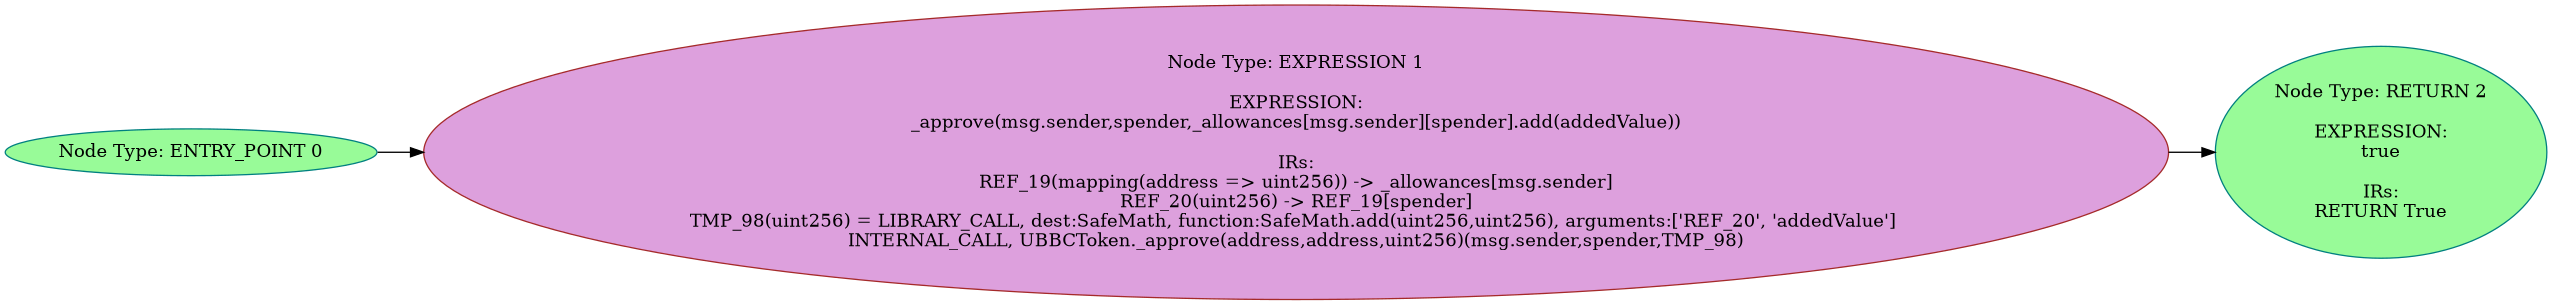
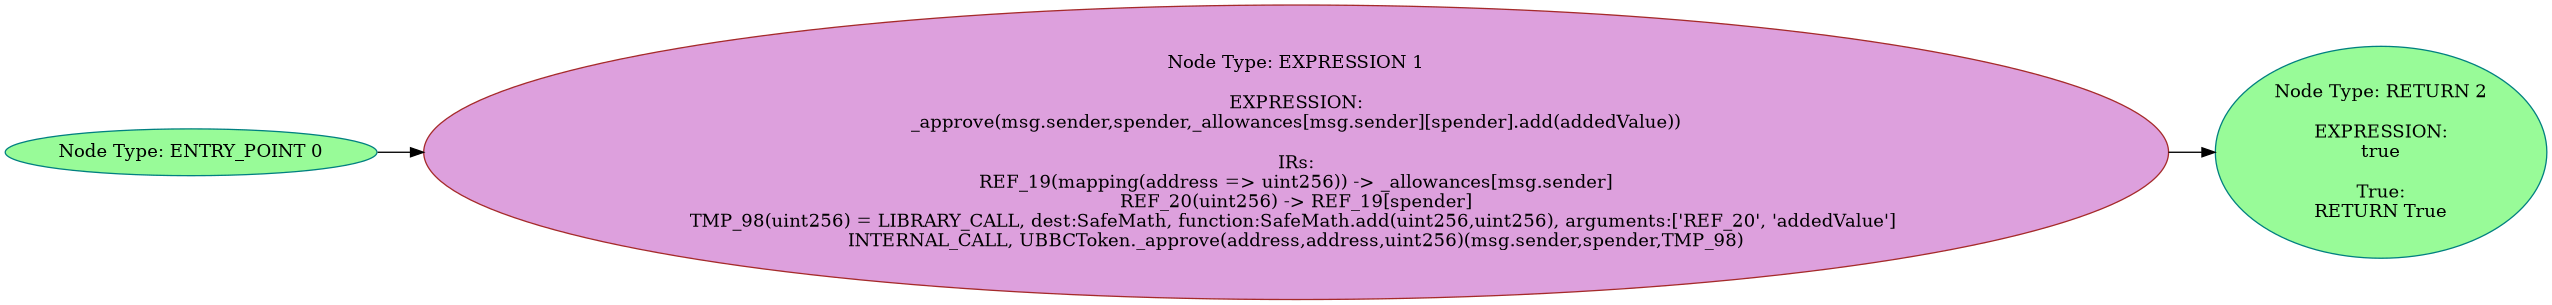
node "Node Type: RETURN 2 EXPRESSION: true IRs: RETURN True": label "Node Type: RETURN 2 EXPRESSION: true IRs: RETURN True" -> "Node Type: RETURN 2 EXPRESSION: true True: RETURN True"
